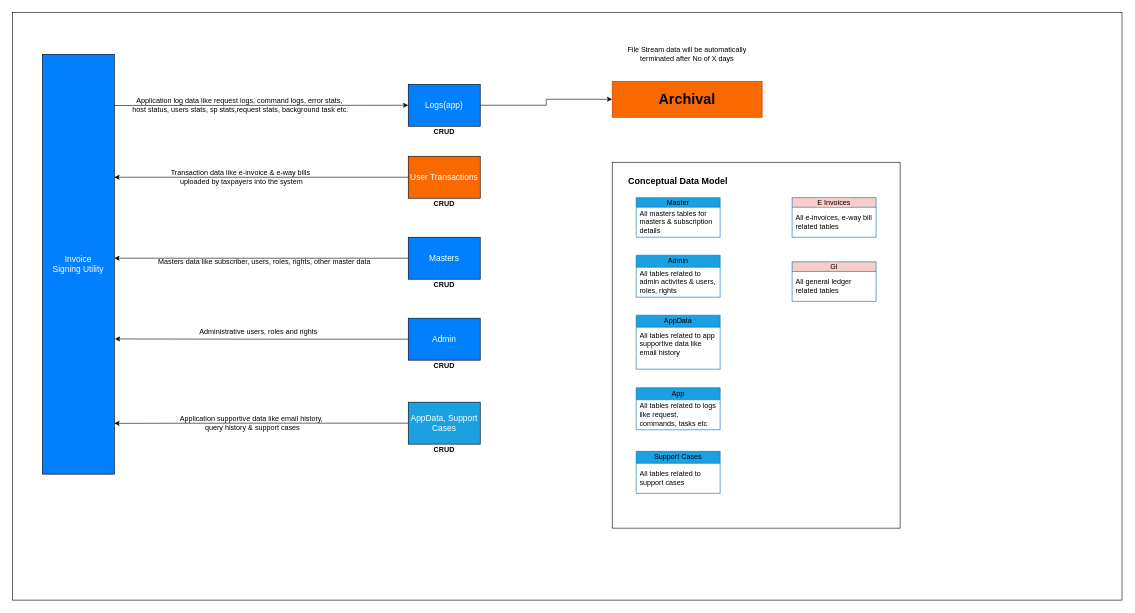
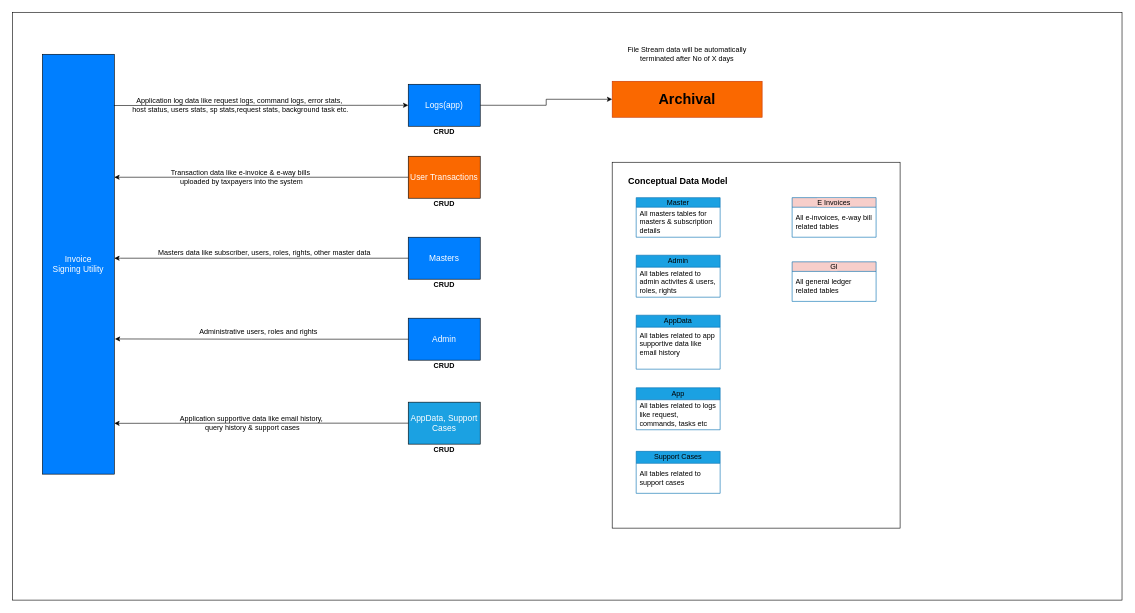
node "Masters data like subscriber, users, roles, rights, other master data": moved (264, 262) -> (264, 253)
